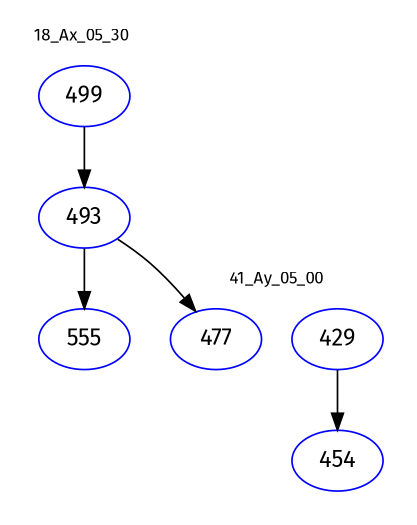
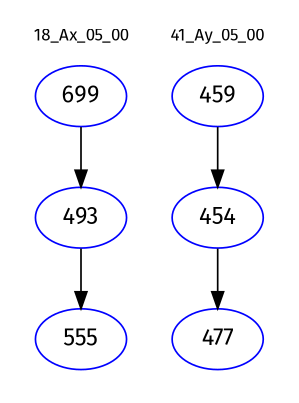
cluster "18_Ax_05_30": label "18_Ax_05_30" -> "18_Ax_05_00"
node "499": label "499" -> "699"
edge "493" -> "477": now "454" -> "477"
node "429": label "429" -> "459"
